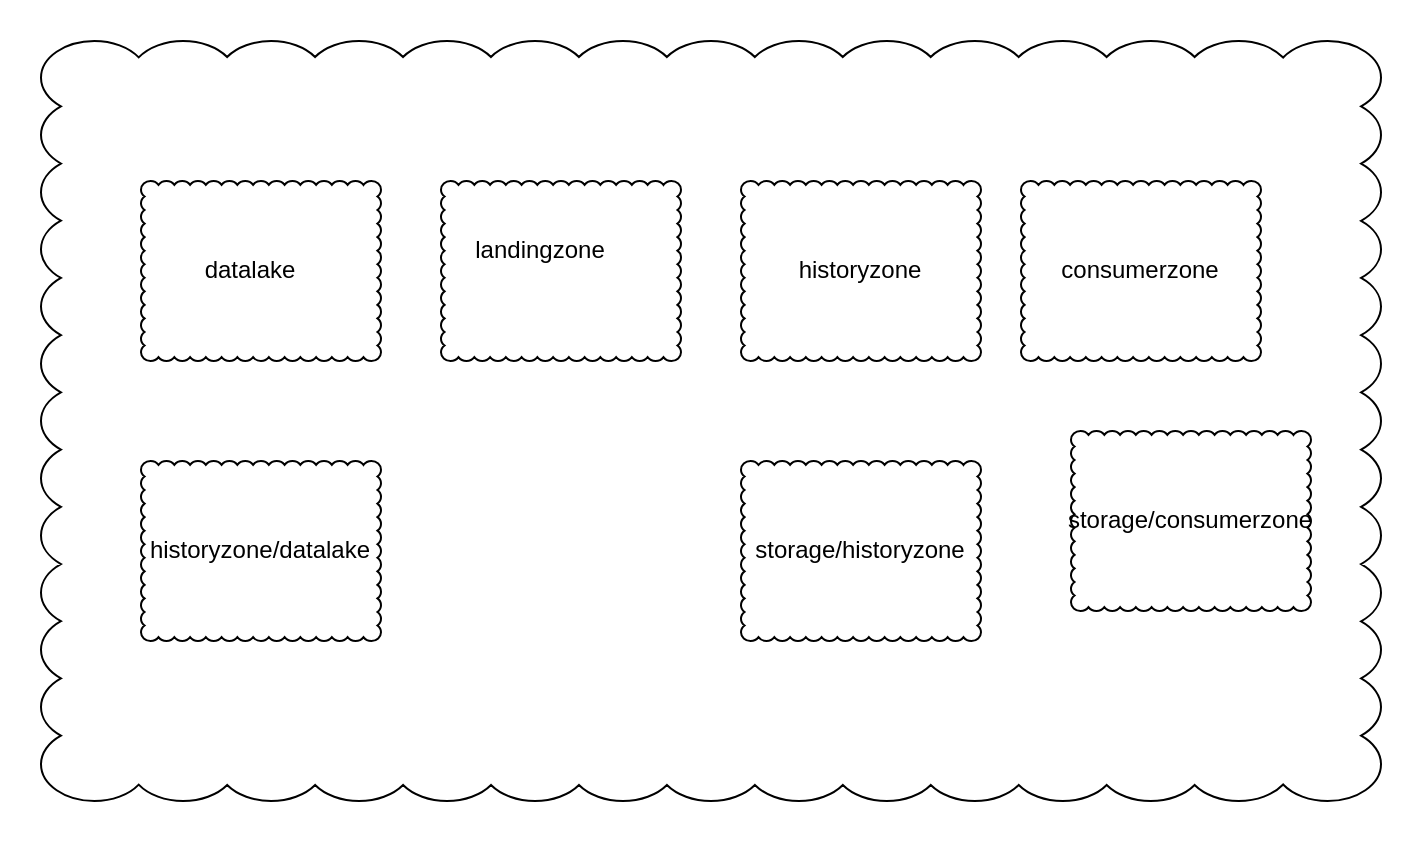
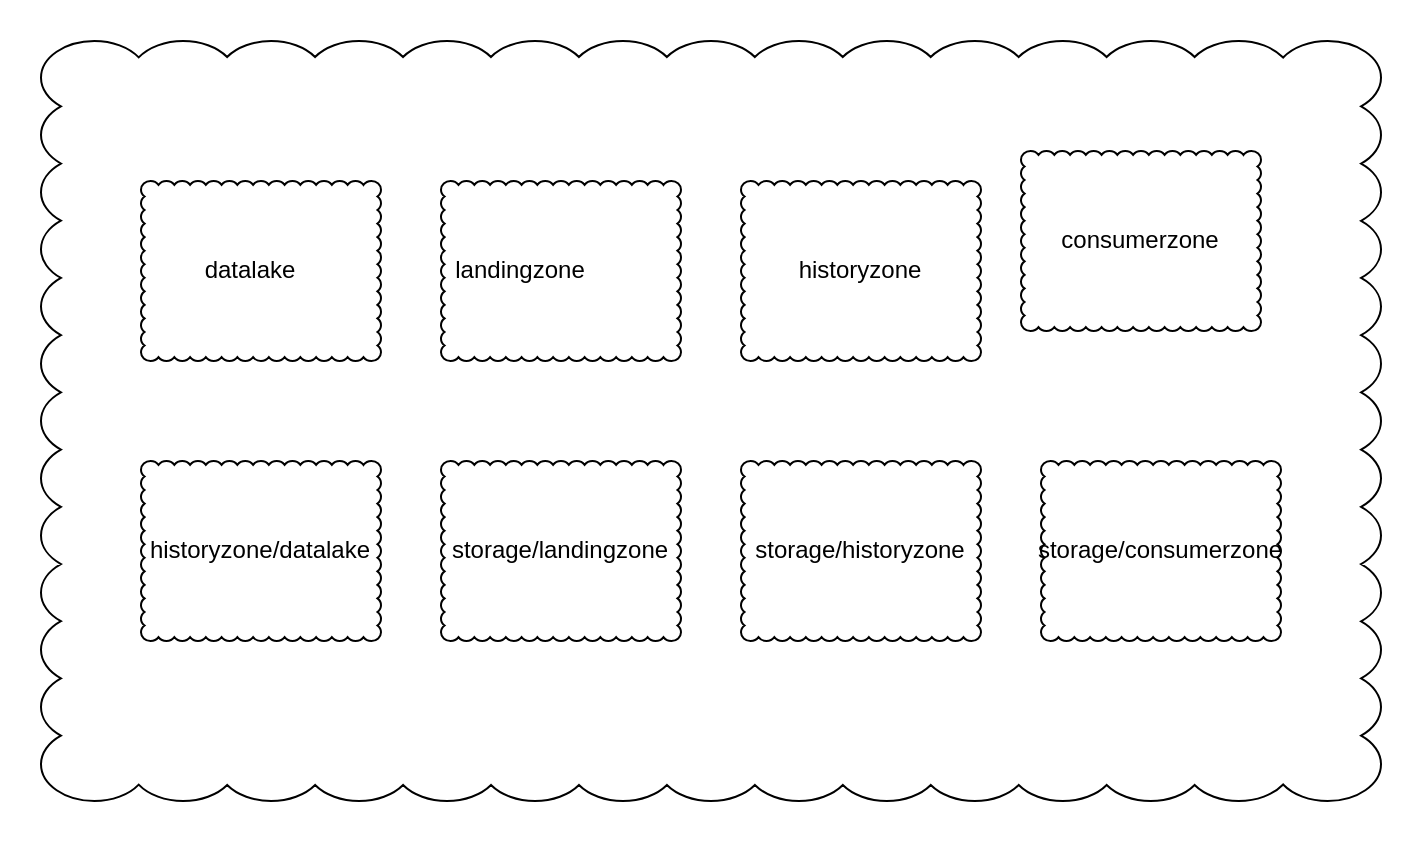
node "landingzone": moved (541, 251) -> (521, 271)
node "consumerzone": moved (1141, 271) -> (1141, 241)
node "storage/consumerzone": moved (1191, 521) -> (1161, 551)
node "storage/landingzone": added
